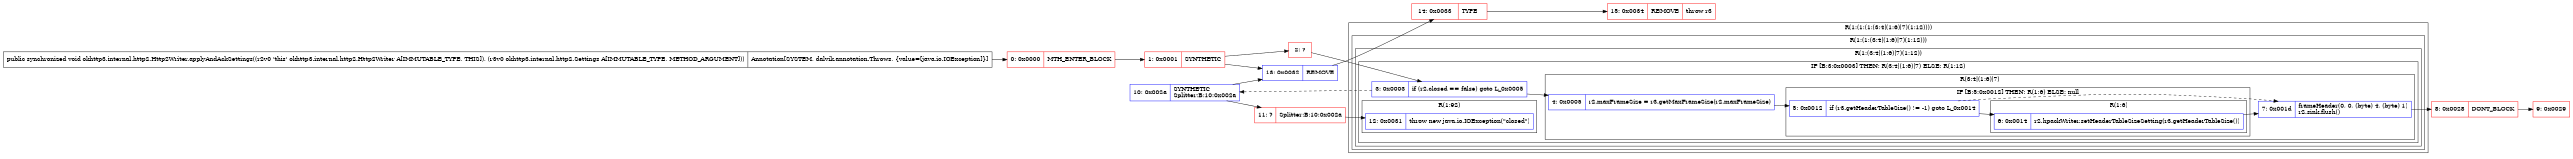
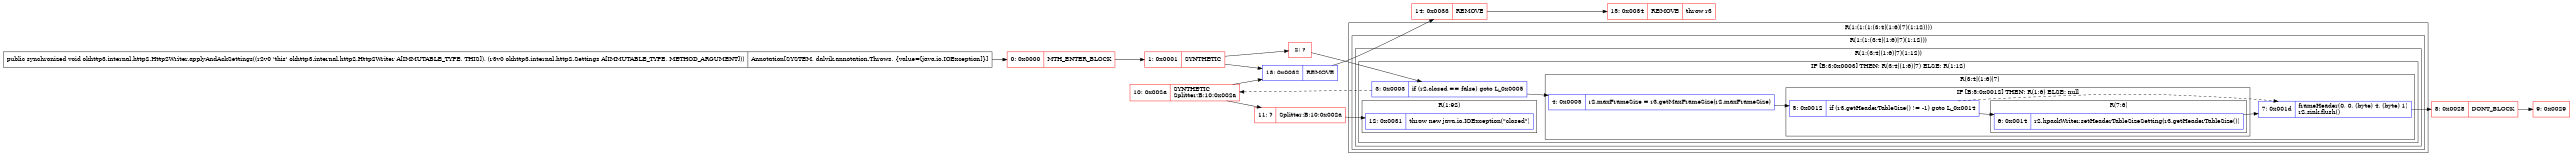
node "14: 0x0033": text "TYPE" -> "REMOVE"
node "10: 0x002a": color blue -> red
cluster "R(1:6)": label "R(1:6)" -> "R(7:6)"
